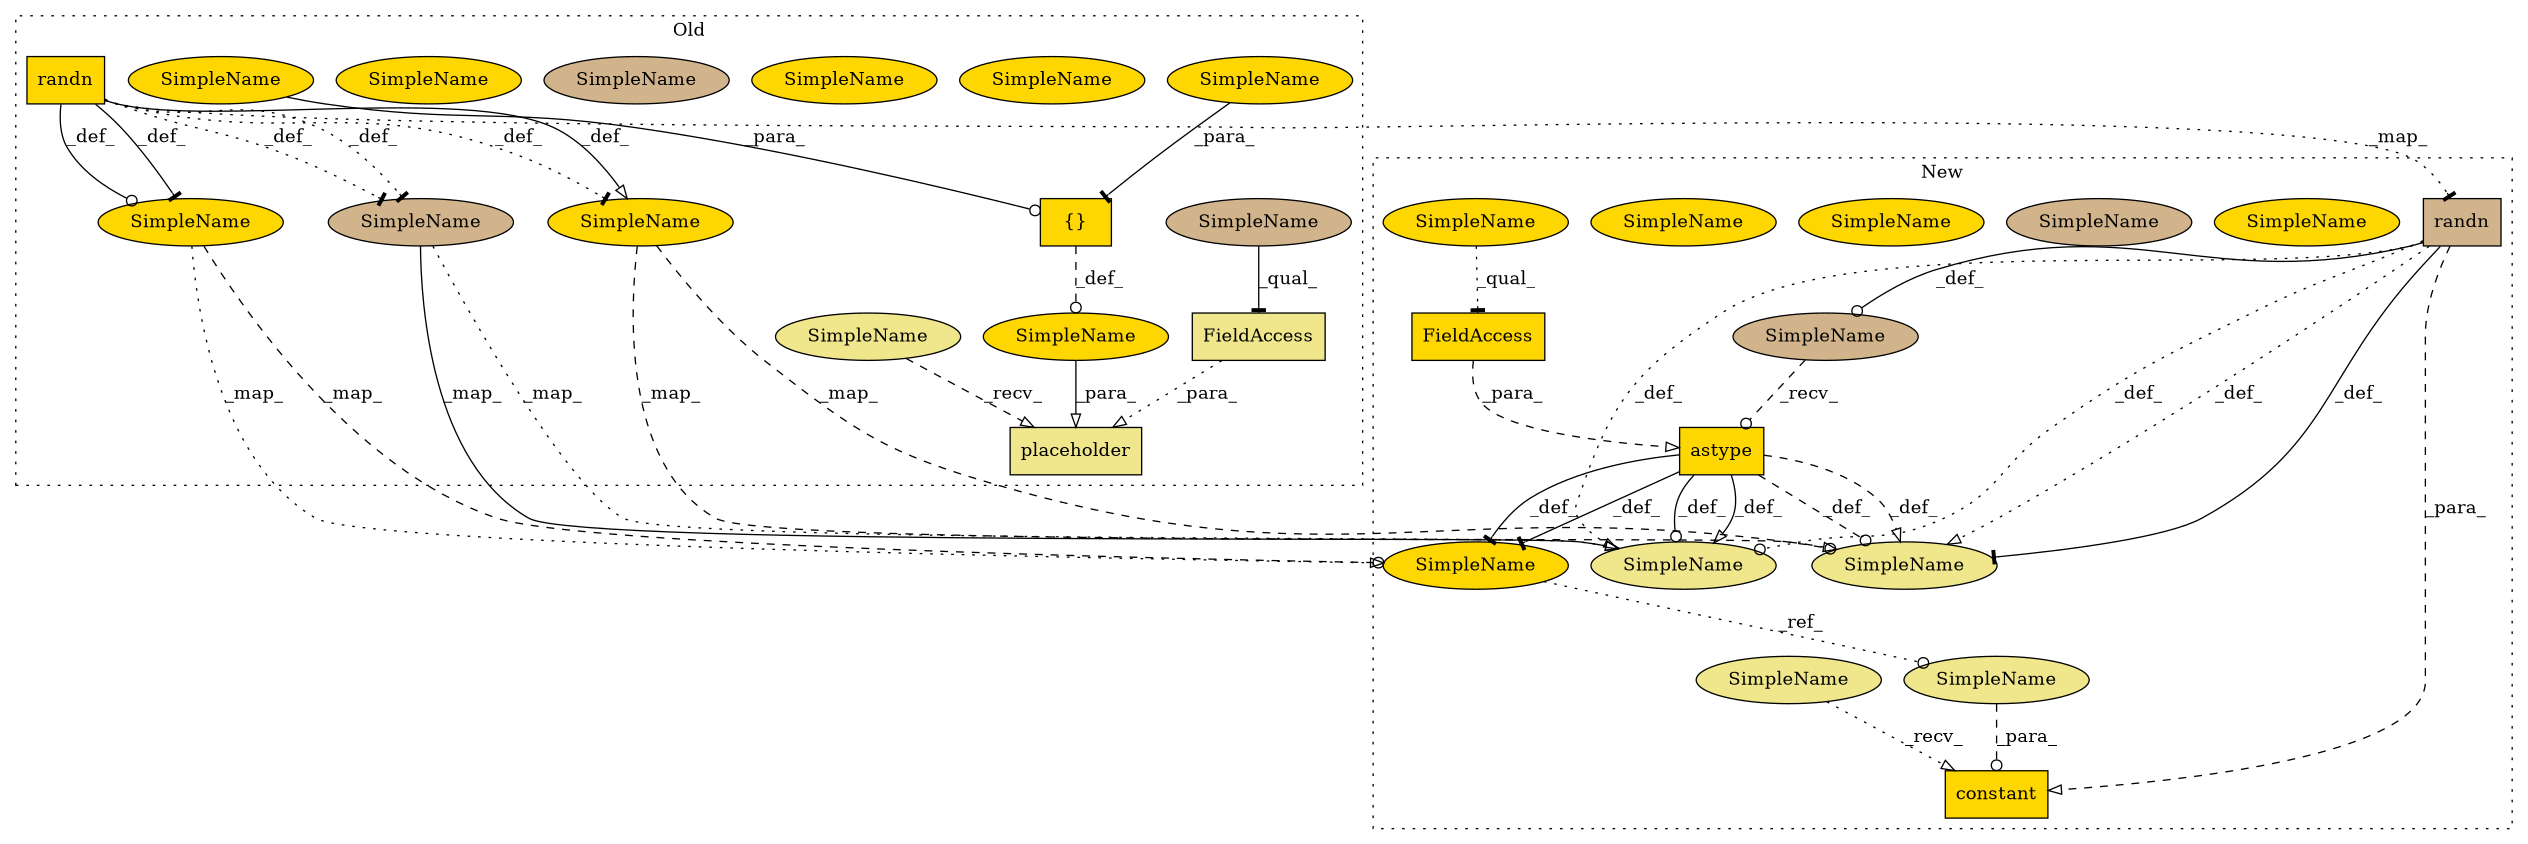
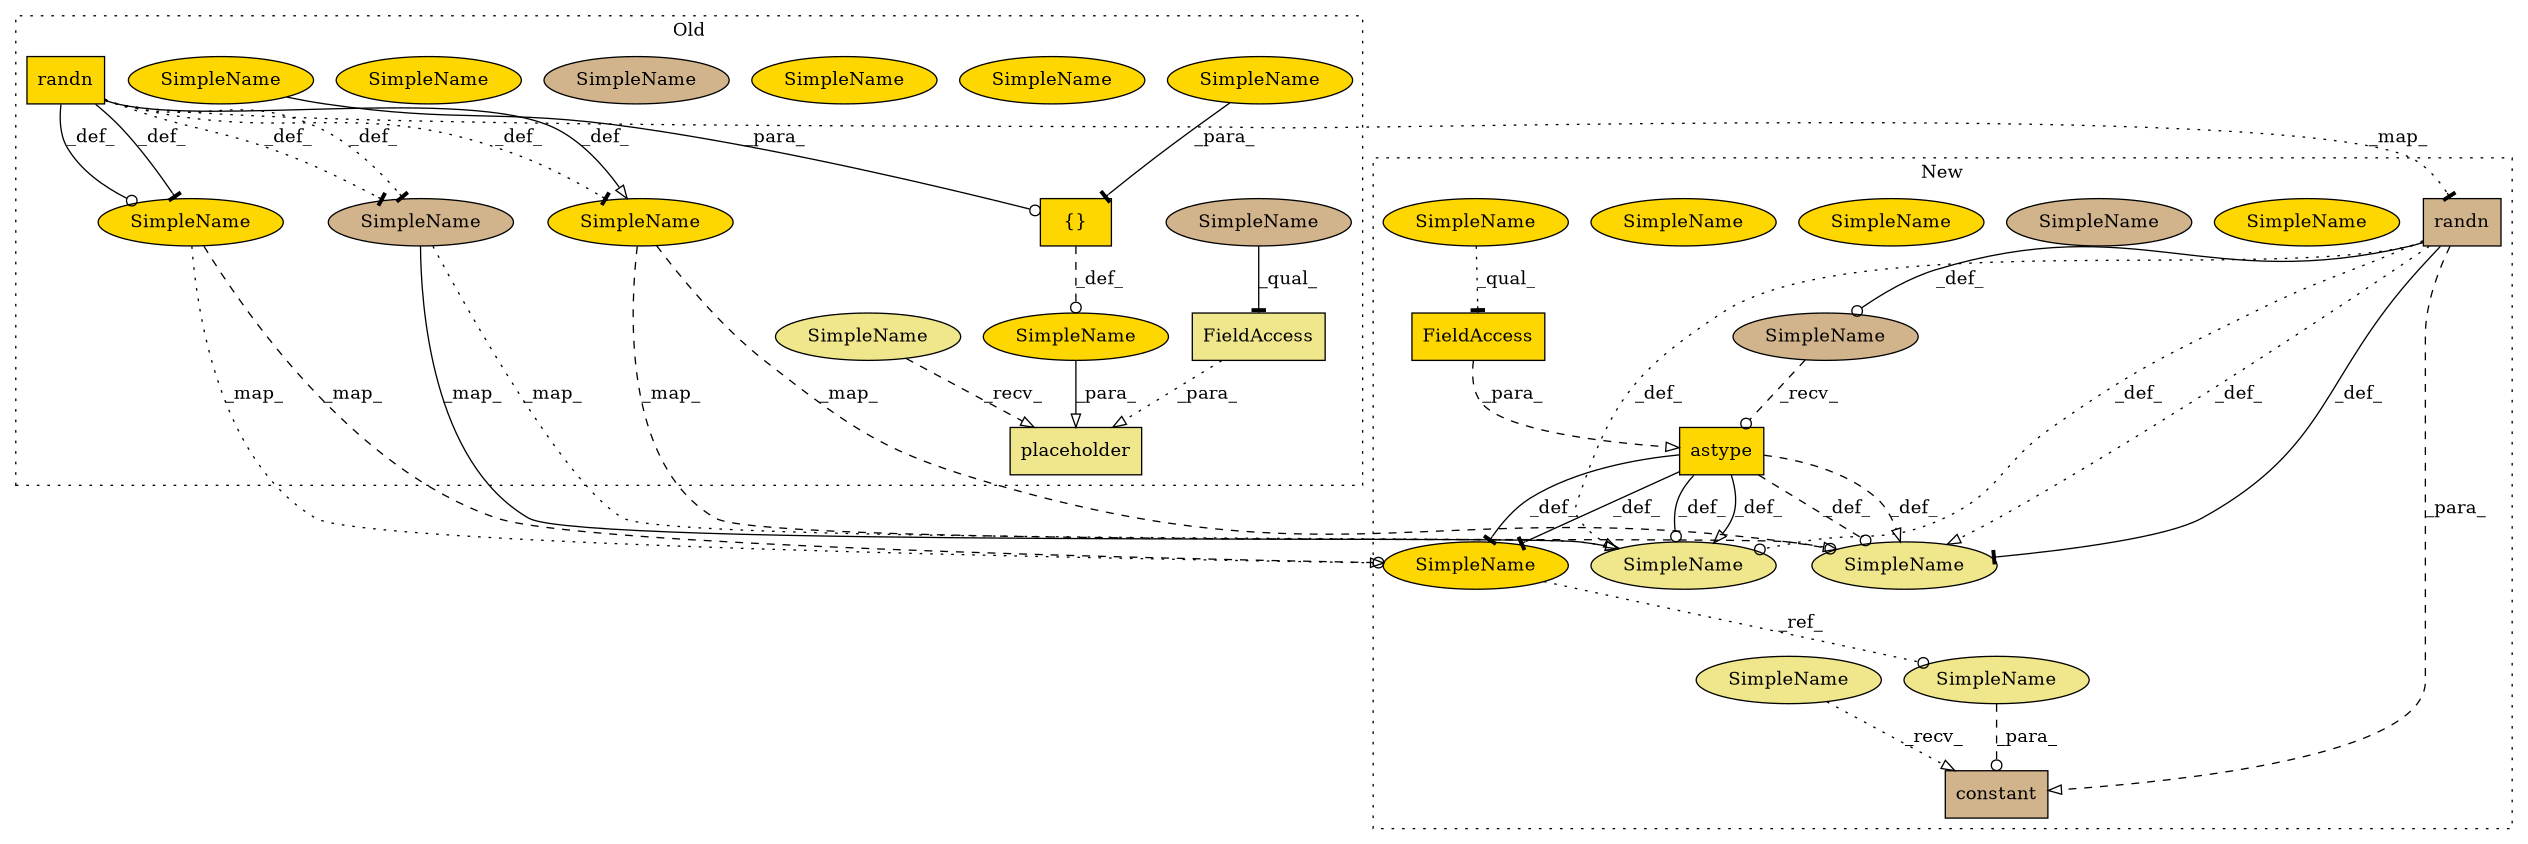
node "constant": fillcolor gold -> tan
